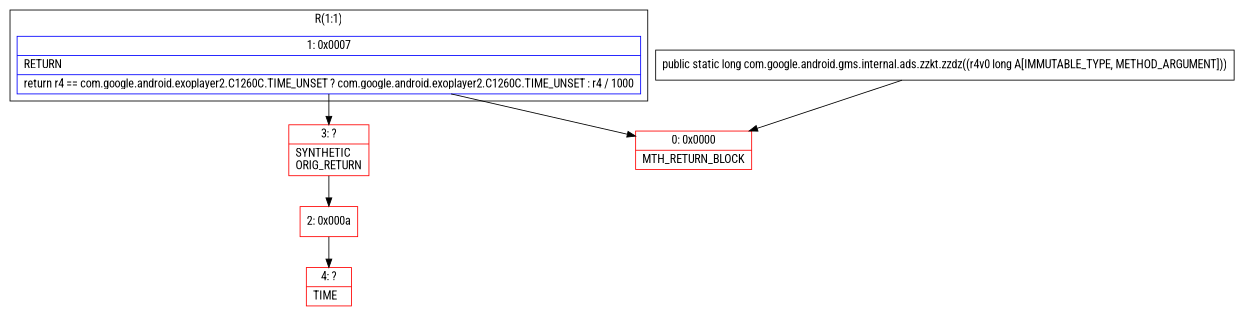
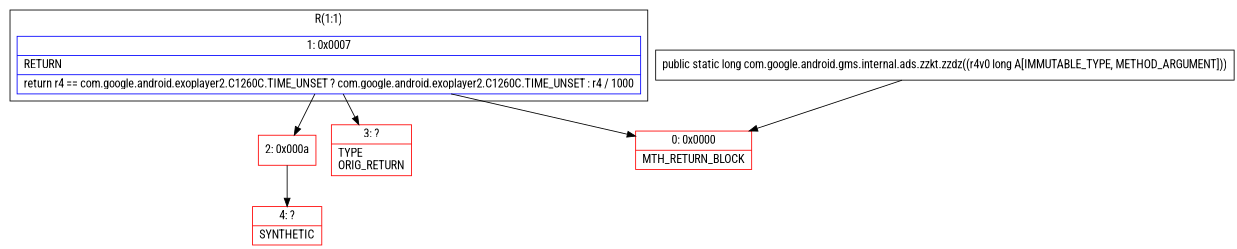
node "3: ?": text "SYNTHETIC" -> "TYPE"
edge "3: ?" -> "2: 0x000a": now "1: 0x0007" -> "2: 0x000a"
node "4: ?": text "TIME" -> "SYNTHETIC"
